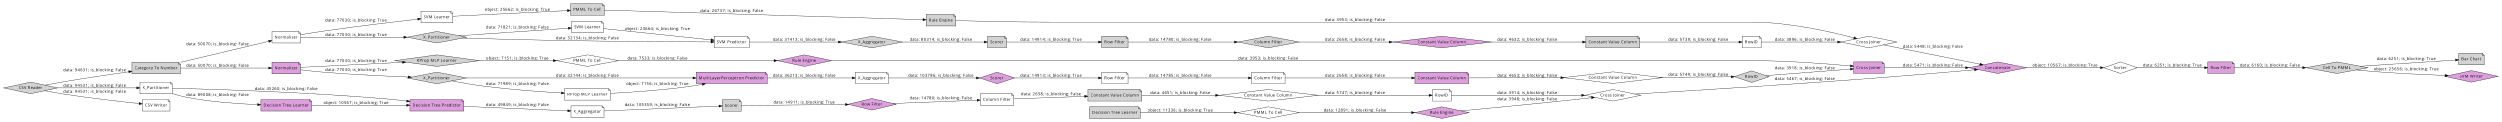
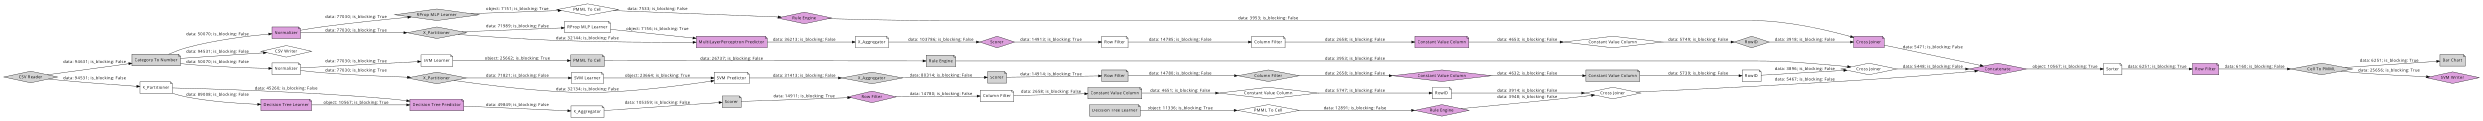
node "Sorter": shape diamond -> note
edge "Cell To PMML" -> "SVM Writer": label "object: 25656; is_blocking: True" -> "data: 25656; is_blocking: True"
edge "CSV Reader" -> "CSV Writer": now "Category To Number" -> "CSV Writer"
node "CSV Writer": shape note -> diamond
